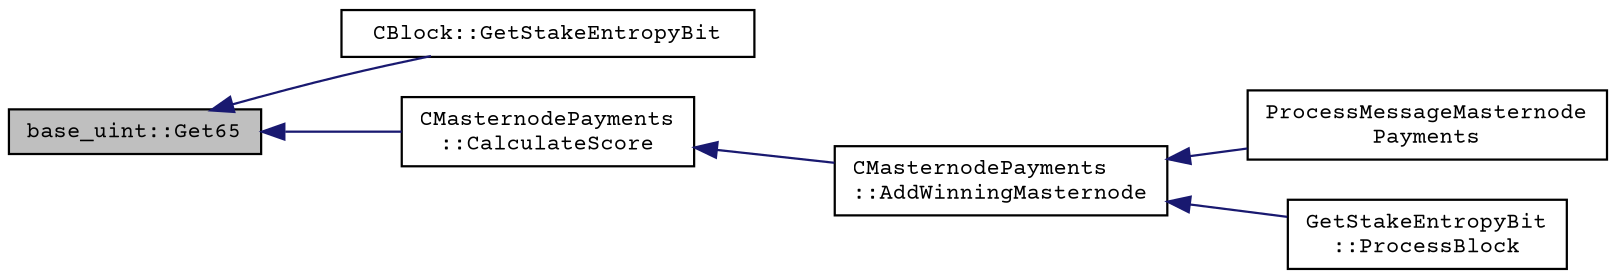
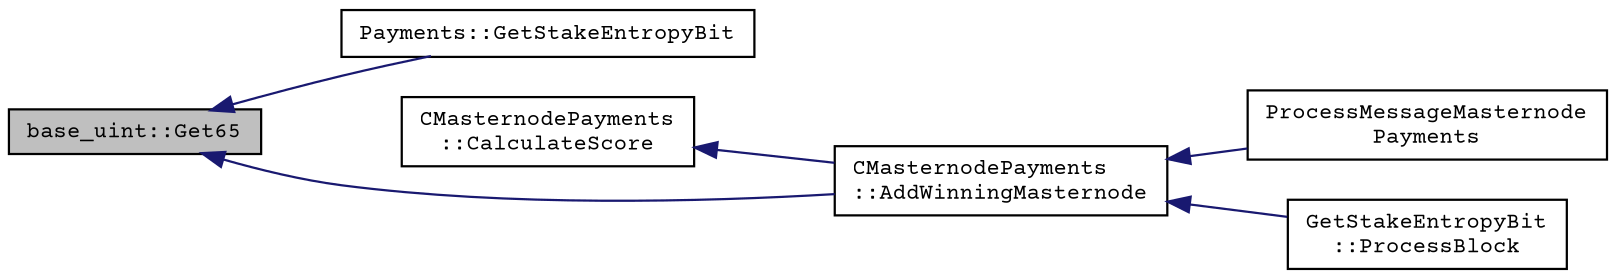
node "CBlock::GetStakeEntropyBit": label "CBlock::GetStakeEntropyBit" -> "Payments::GetStakeEntropyBit"
edge "CMasternodePayments ::CalculateScore" -> "base_uint::Get65": now "CMasternodePayments ::AddWinningMasternode" -> "base_uint::Get65"
